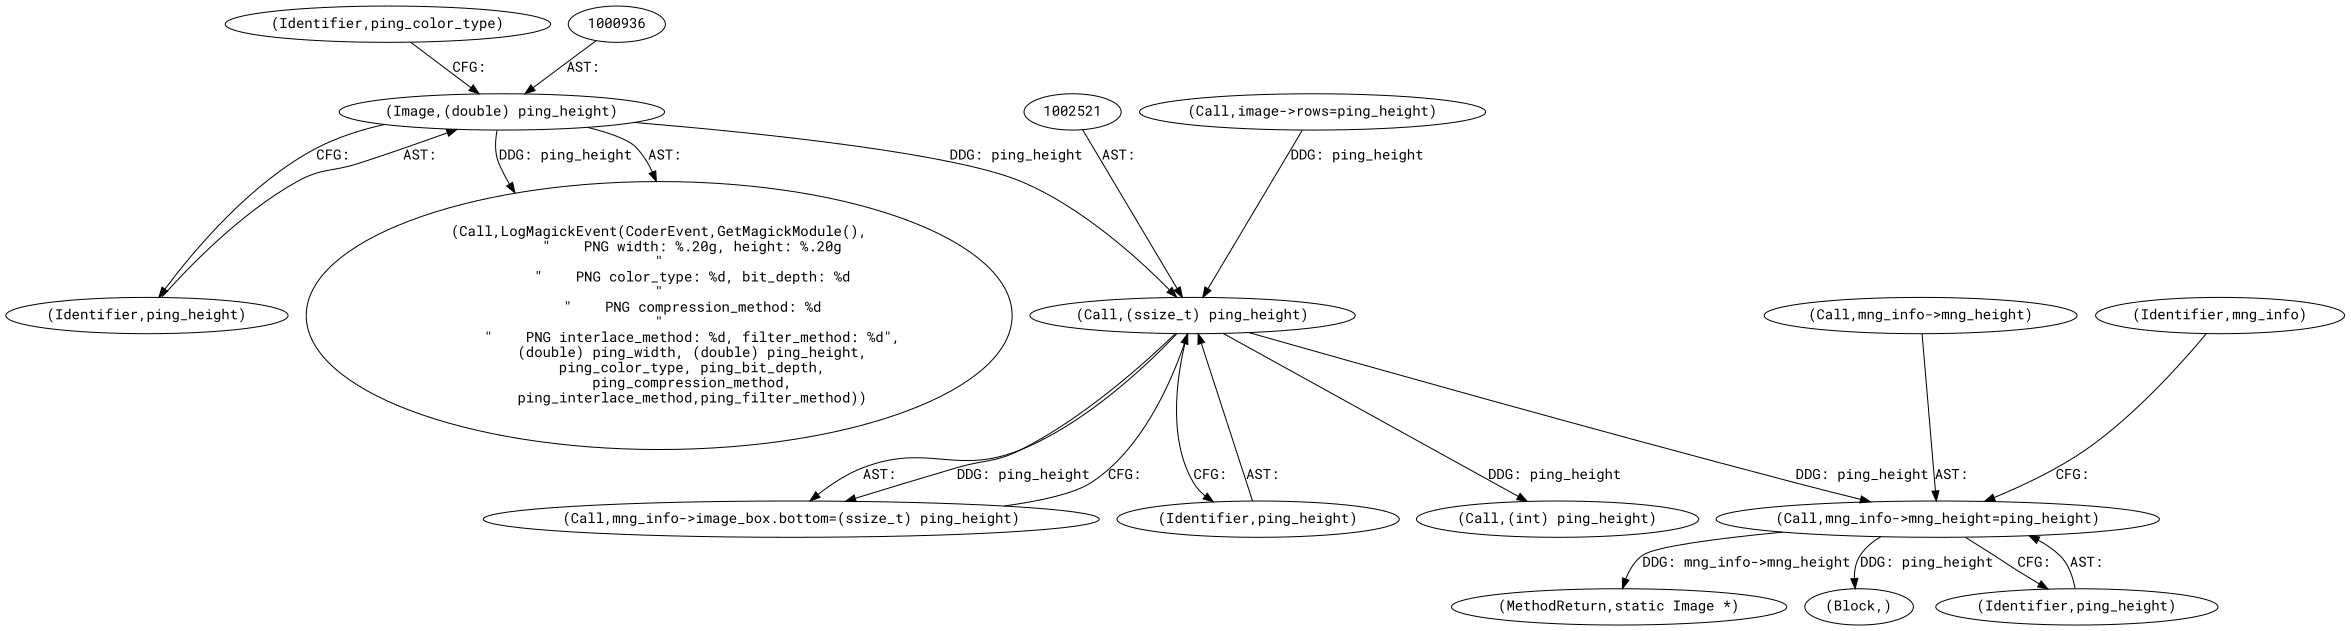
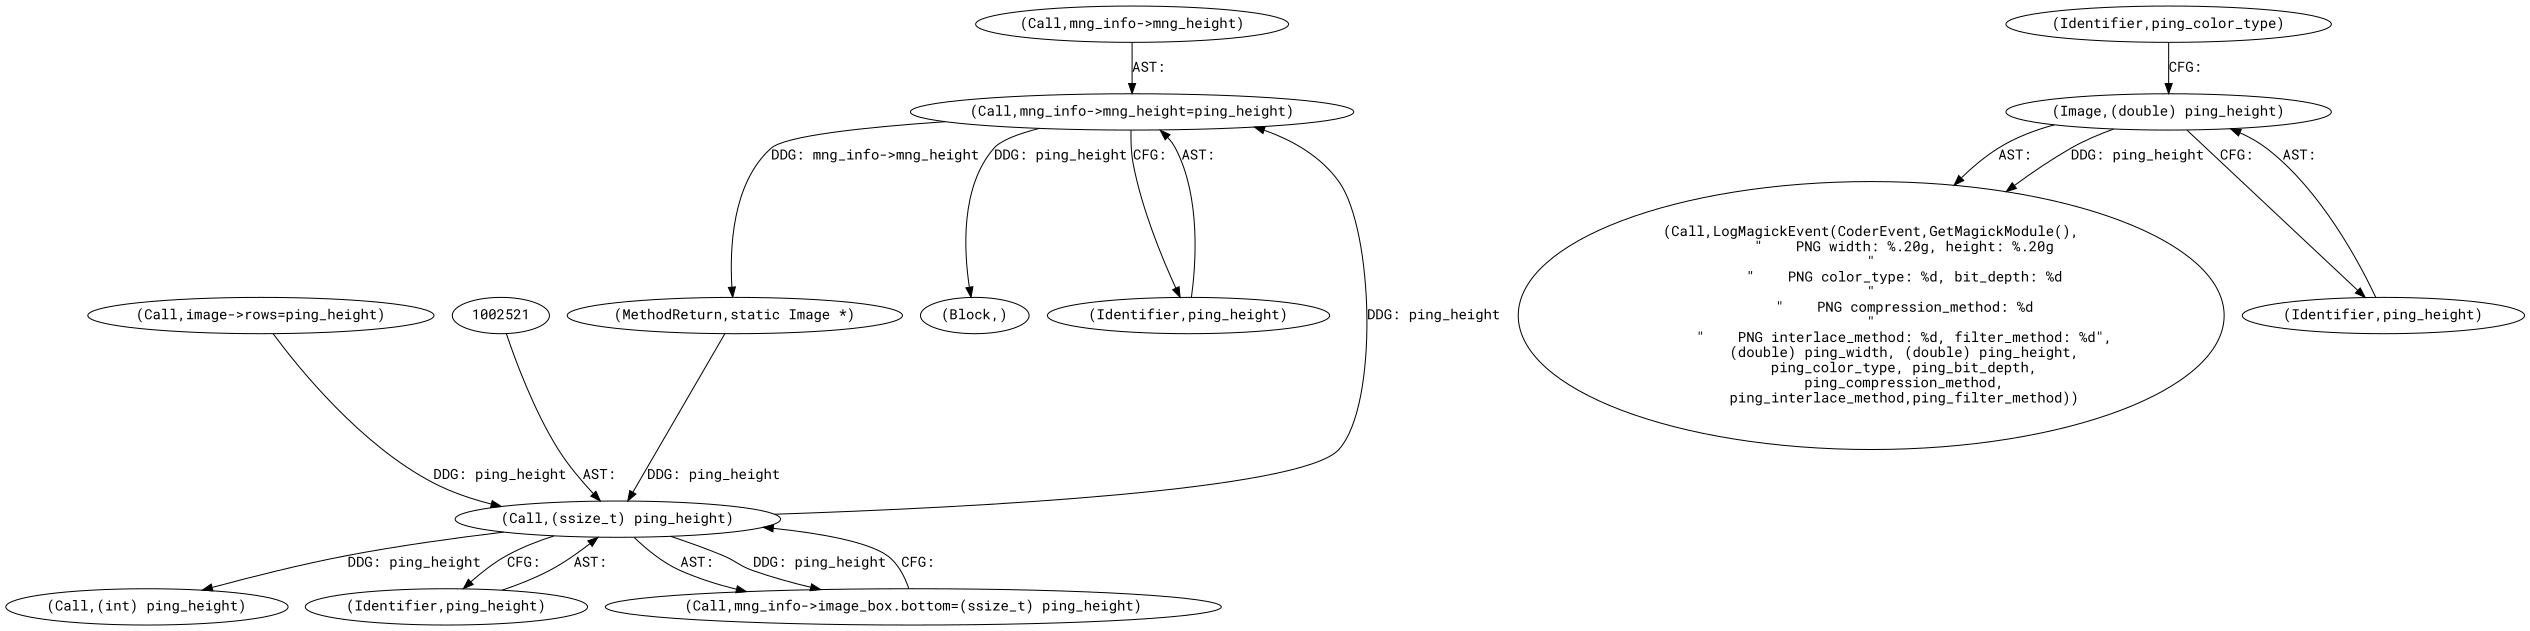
node "1000936": removed
edge "(Image,(double) ping_height)" -> "(Call,(ssize_t) ping_height)": now "(MethodReturn,static Image *)" -> "(Call,(ssize_t) ping_height)"
node "(Identifier,mng_info)": removed
